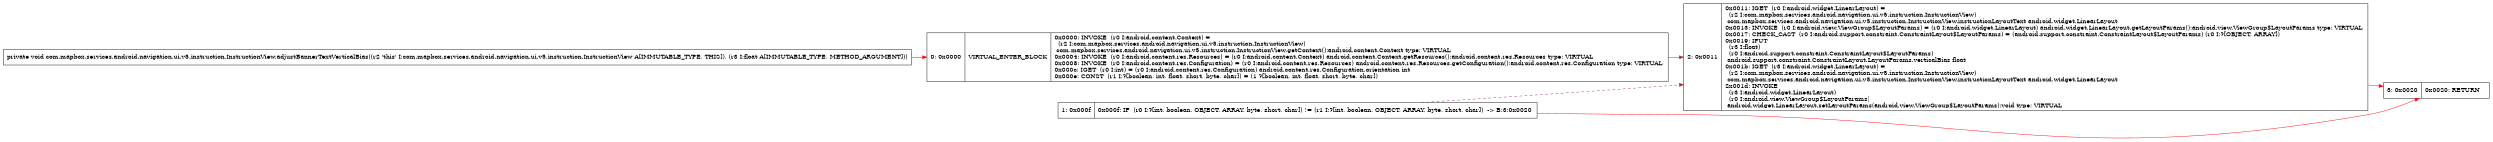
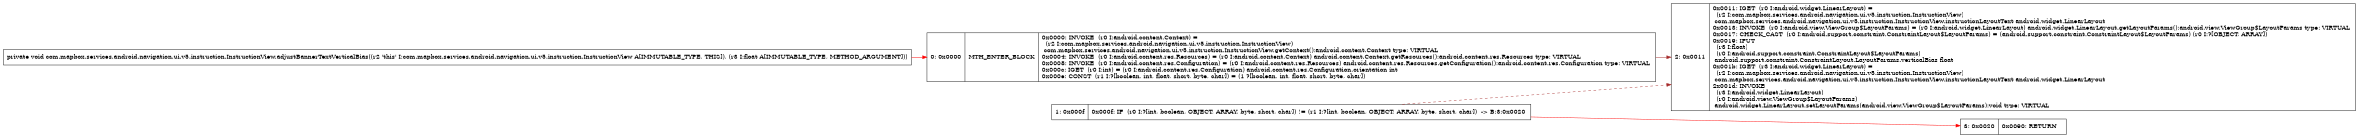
node "0: 0x0000": text "VIRTUAL_ENTER_BLOCK" -> "MTH_ENTER_BLOCK"
edge "2: 0x0011" -> "3: 0x0020": removed
node "3: 0x0020": text "0x0020: RETURN" -> "0x0090: RETURN"
